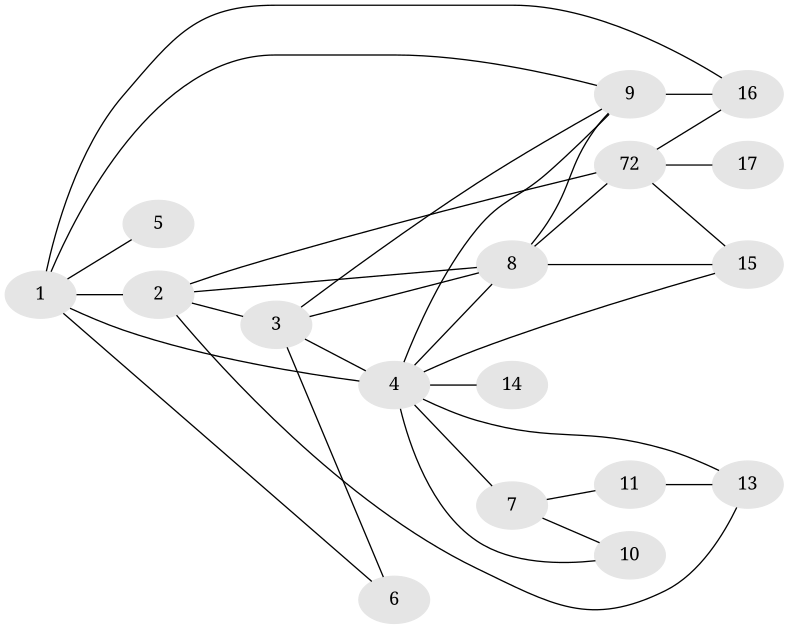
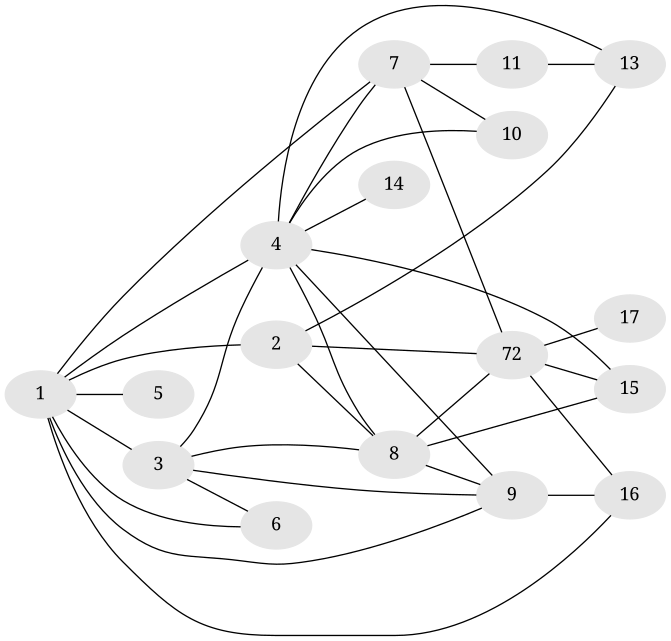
edge "7" -- "72": added
edge "7" -- "1": added
edge "2" -- "3": now "1" -- "3"
